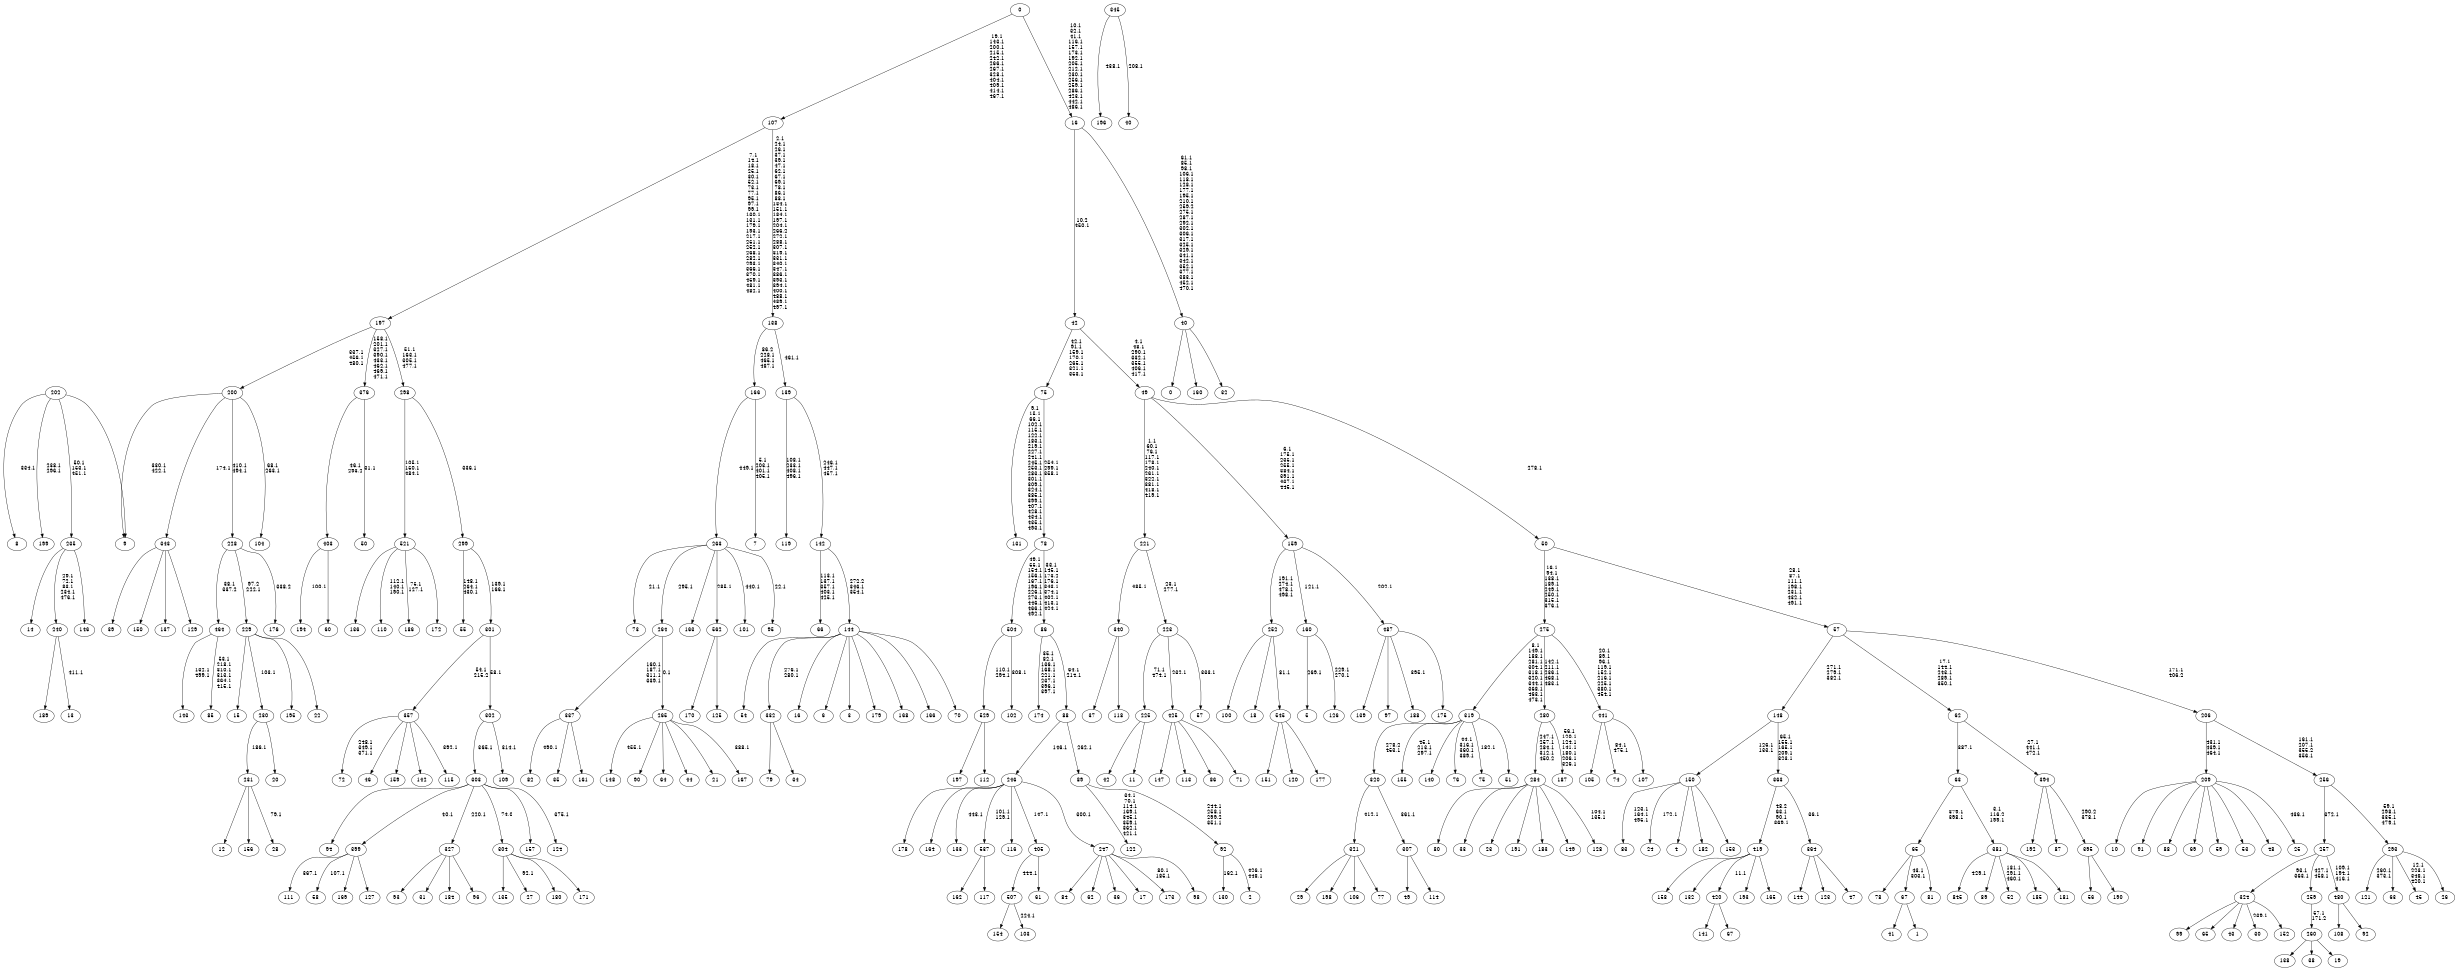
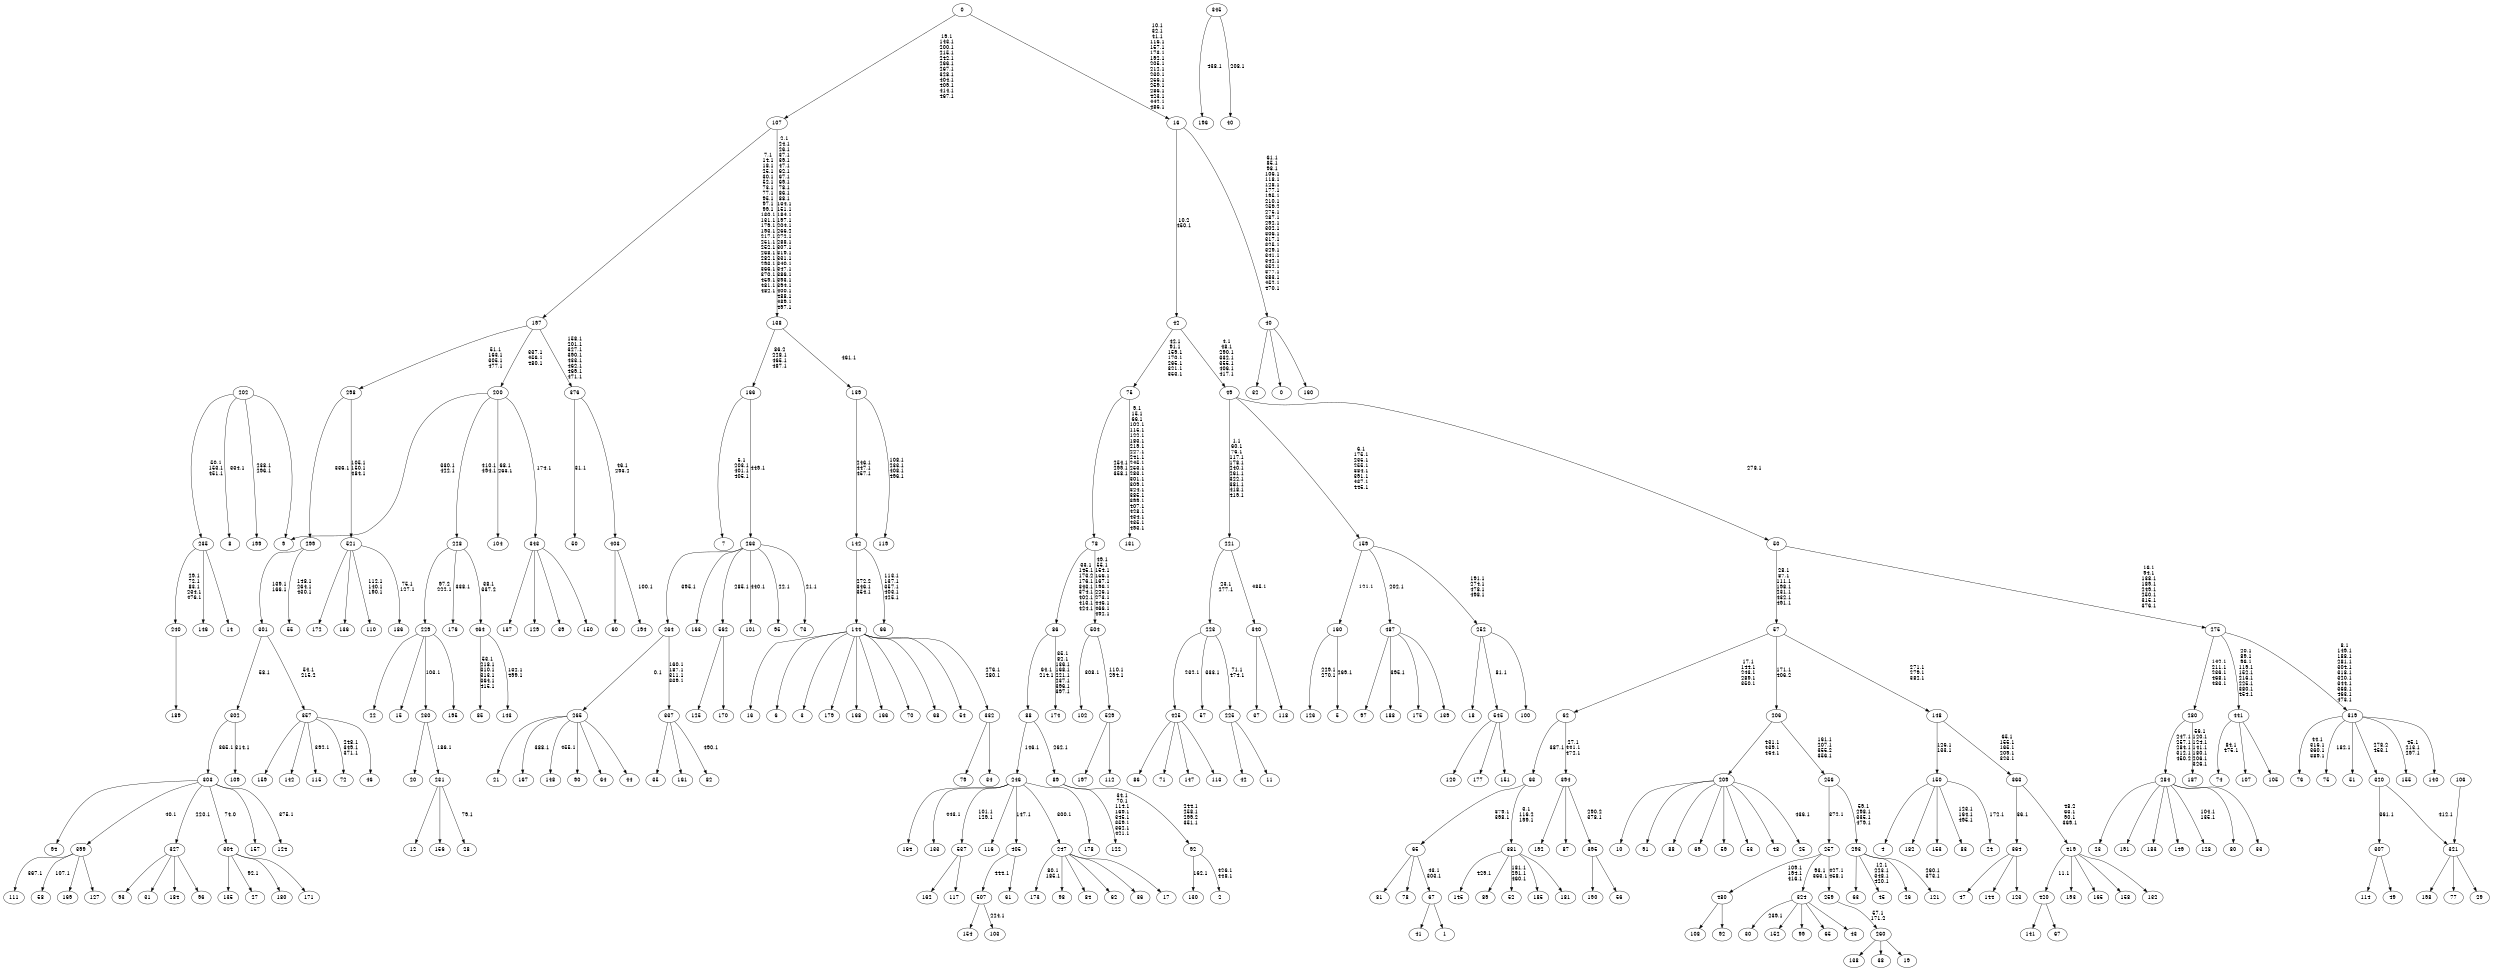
edge "228" -> "176": label "338,2" -> "338,1"
edge "263" -> "264": label "295,1" -> "395,1"
node "13": removed
node "68": added
edge "321" -> "106": reversed
node "845": label "845" -> "145"
